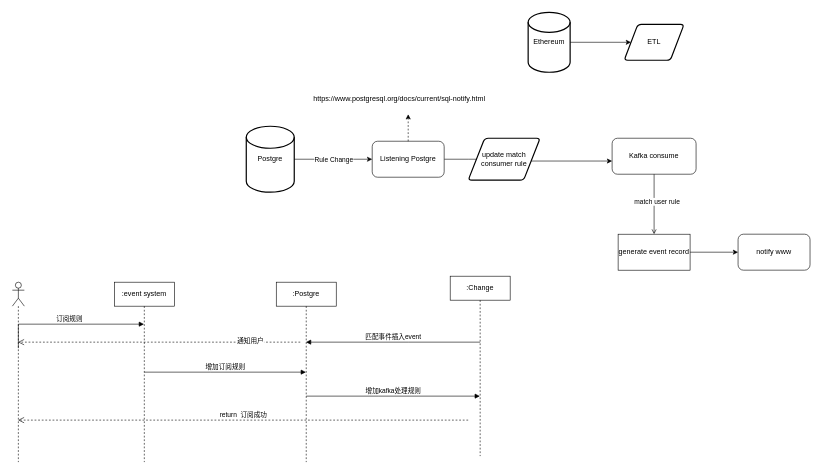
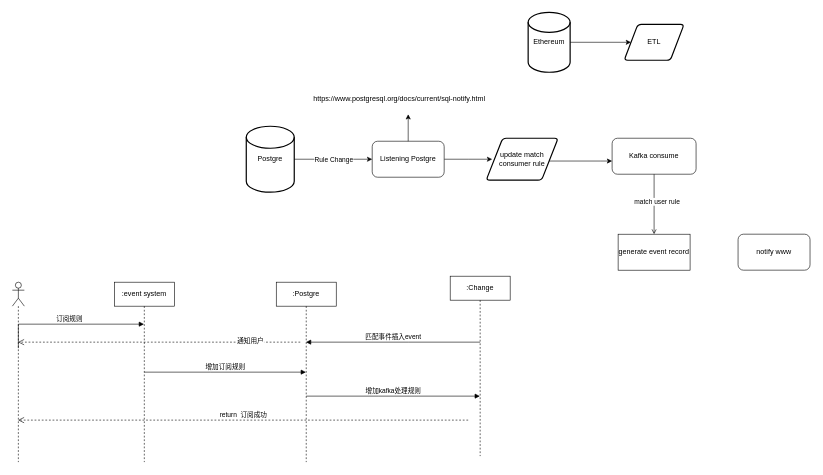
edge "Listening Postgre" -> "https://www.postgresql.org/docs/current/sql-notify.html": style dashed -> solid
node "update matchconsumer rule": moved (504, 159) -> (522, 159)
edge "generate event record" -> "notify www": removed
